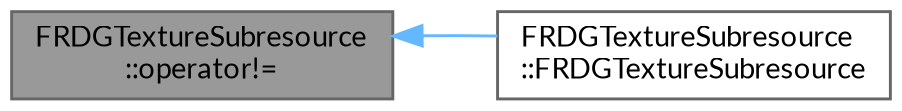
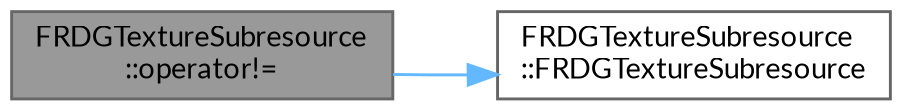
edge "FRDGTextureSubresource ::FRDGTextureSubresource" -> "FRDGTextureSubresource ::operator!=": reversed
